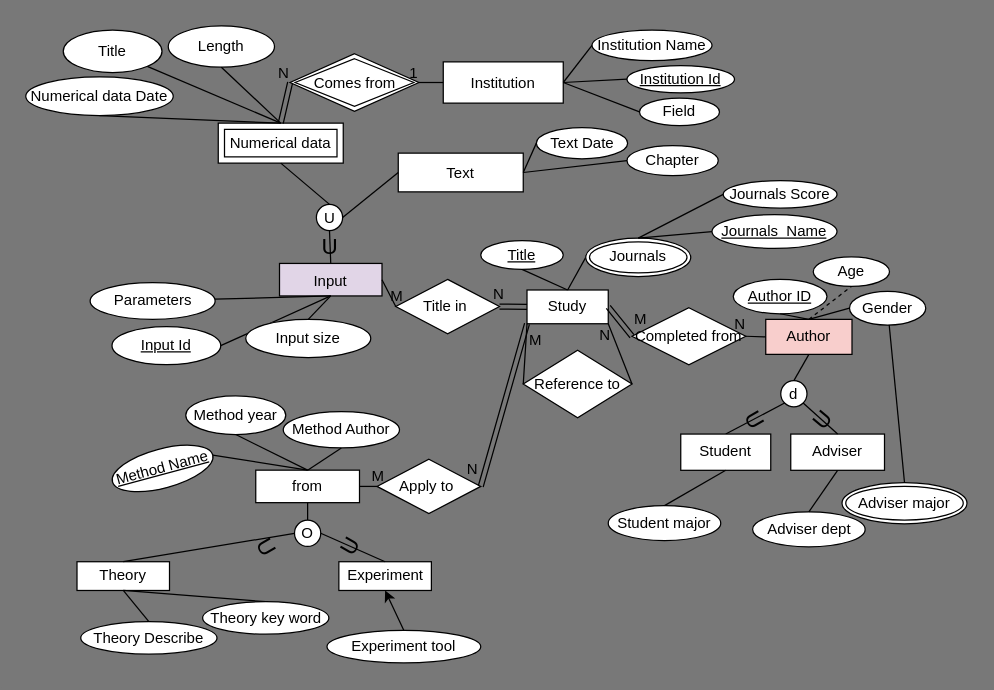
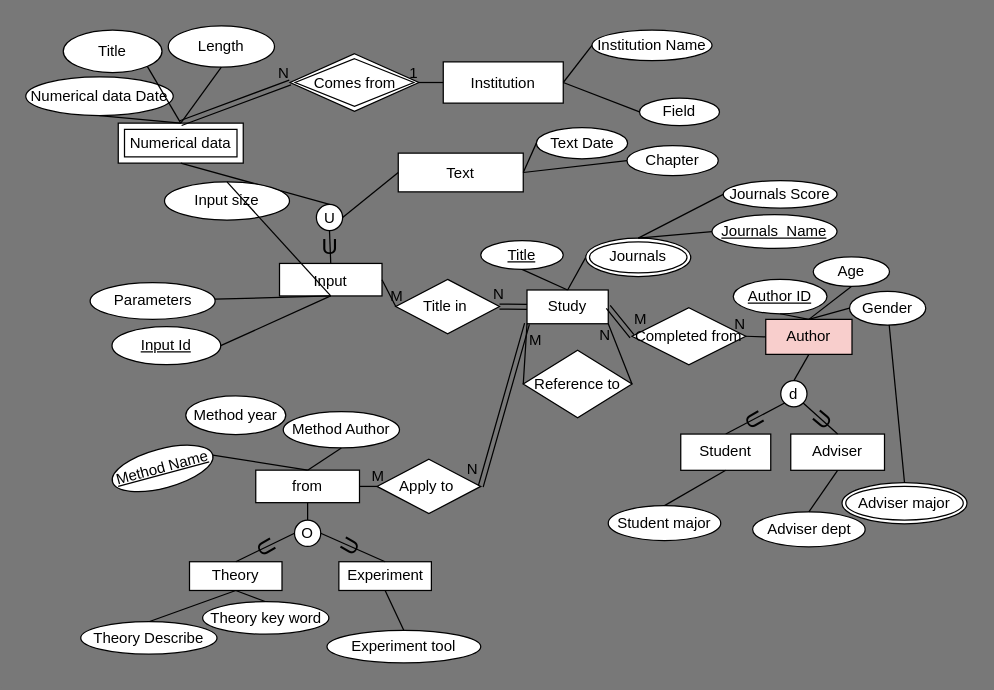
node "Institution Id": removed
edge "Institution Id" -- "Institution": removed
node "Numerical data": moved (281, 143) -> (181, 143)
node "Input": fillcolor #e1d5e7 -> #ffffff
edge "Age" -- "Author": style dashed -> solid
node "Input size": moved (308, 338) -> (227, 201)
edge "Method year" -- "from": removed
node "Theory": moved (123, 576) -> (236, 576)
edge "Experiment tool" -> "Experiment": arrowhead classic -> none
